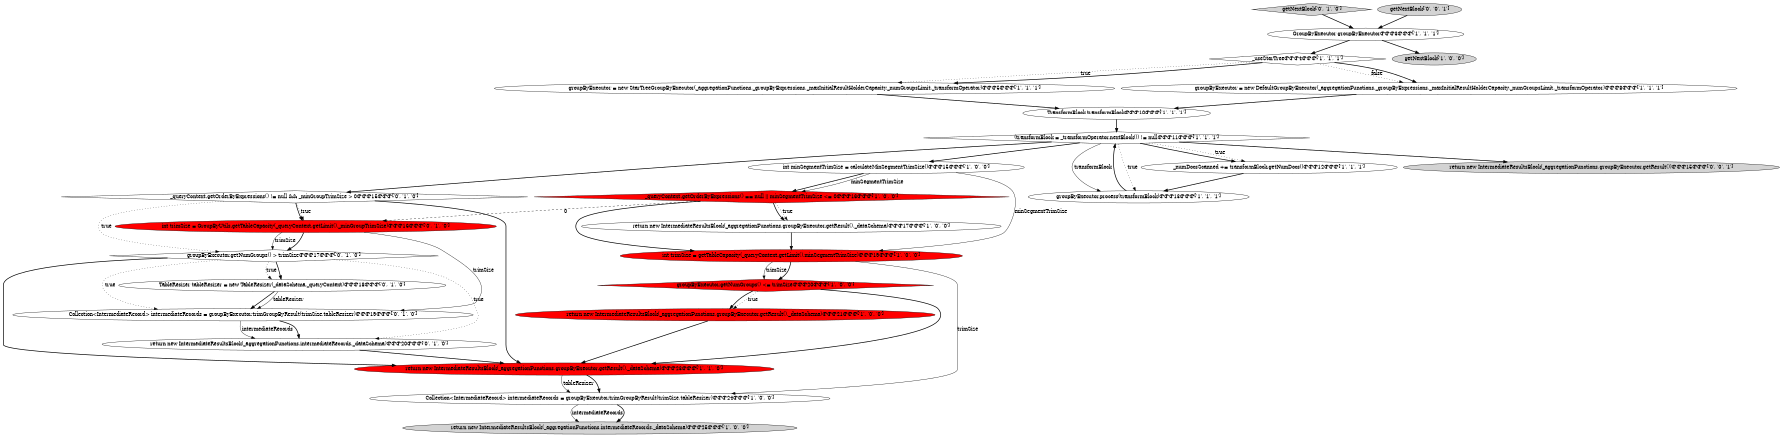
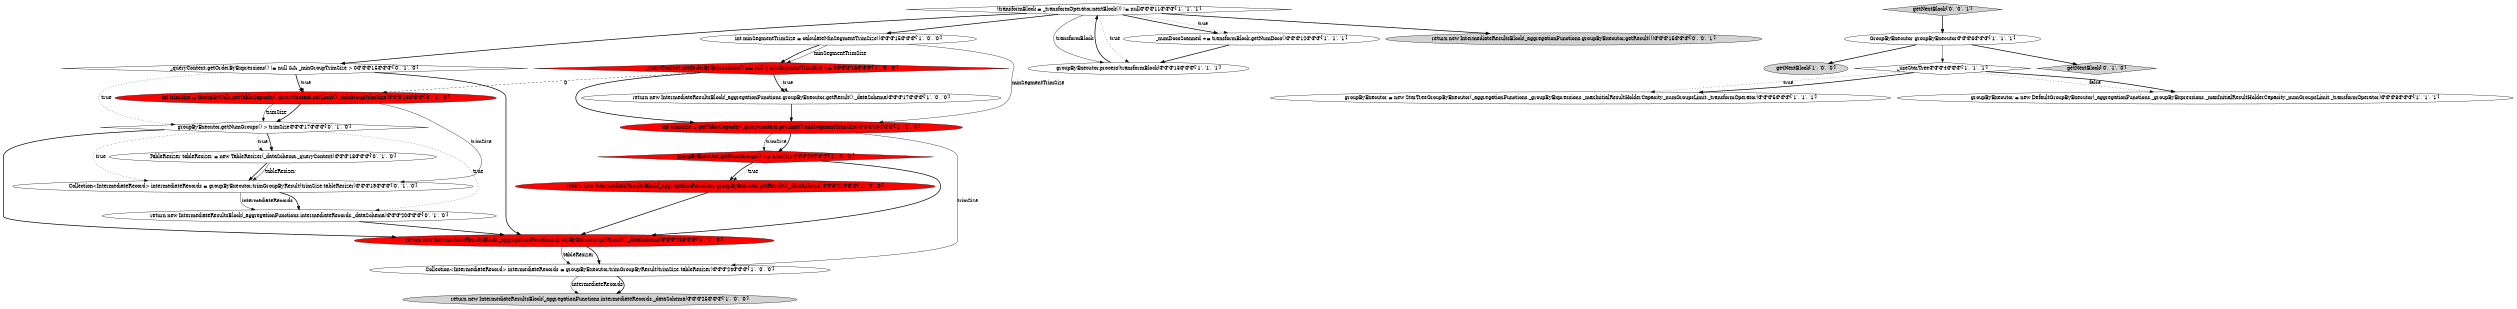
node "getNextBlock['0', '0', '1']": shape ellipse -> diamond
edge "getNextBlock['0', '1', '0']" -> "GroupByExecutor groupByExecutor@@@3@@@['1', '1', '1']": reversed
edge "GroupByExecutor groupByExecutor@@@3@@@['1', '1', '1']" -> "_useStarTree@@@4@@@['1', '1', '1']": style bold -> solid
node "TransformBlock transformBlock@@@10@@@['1', '1', '1']": removed
